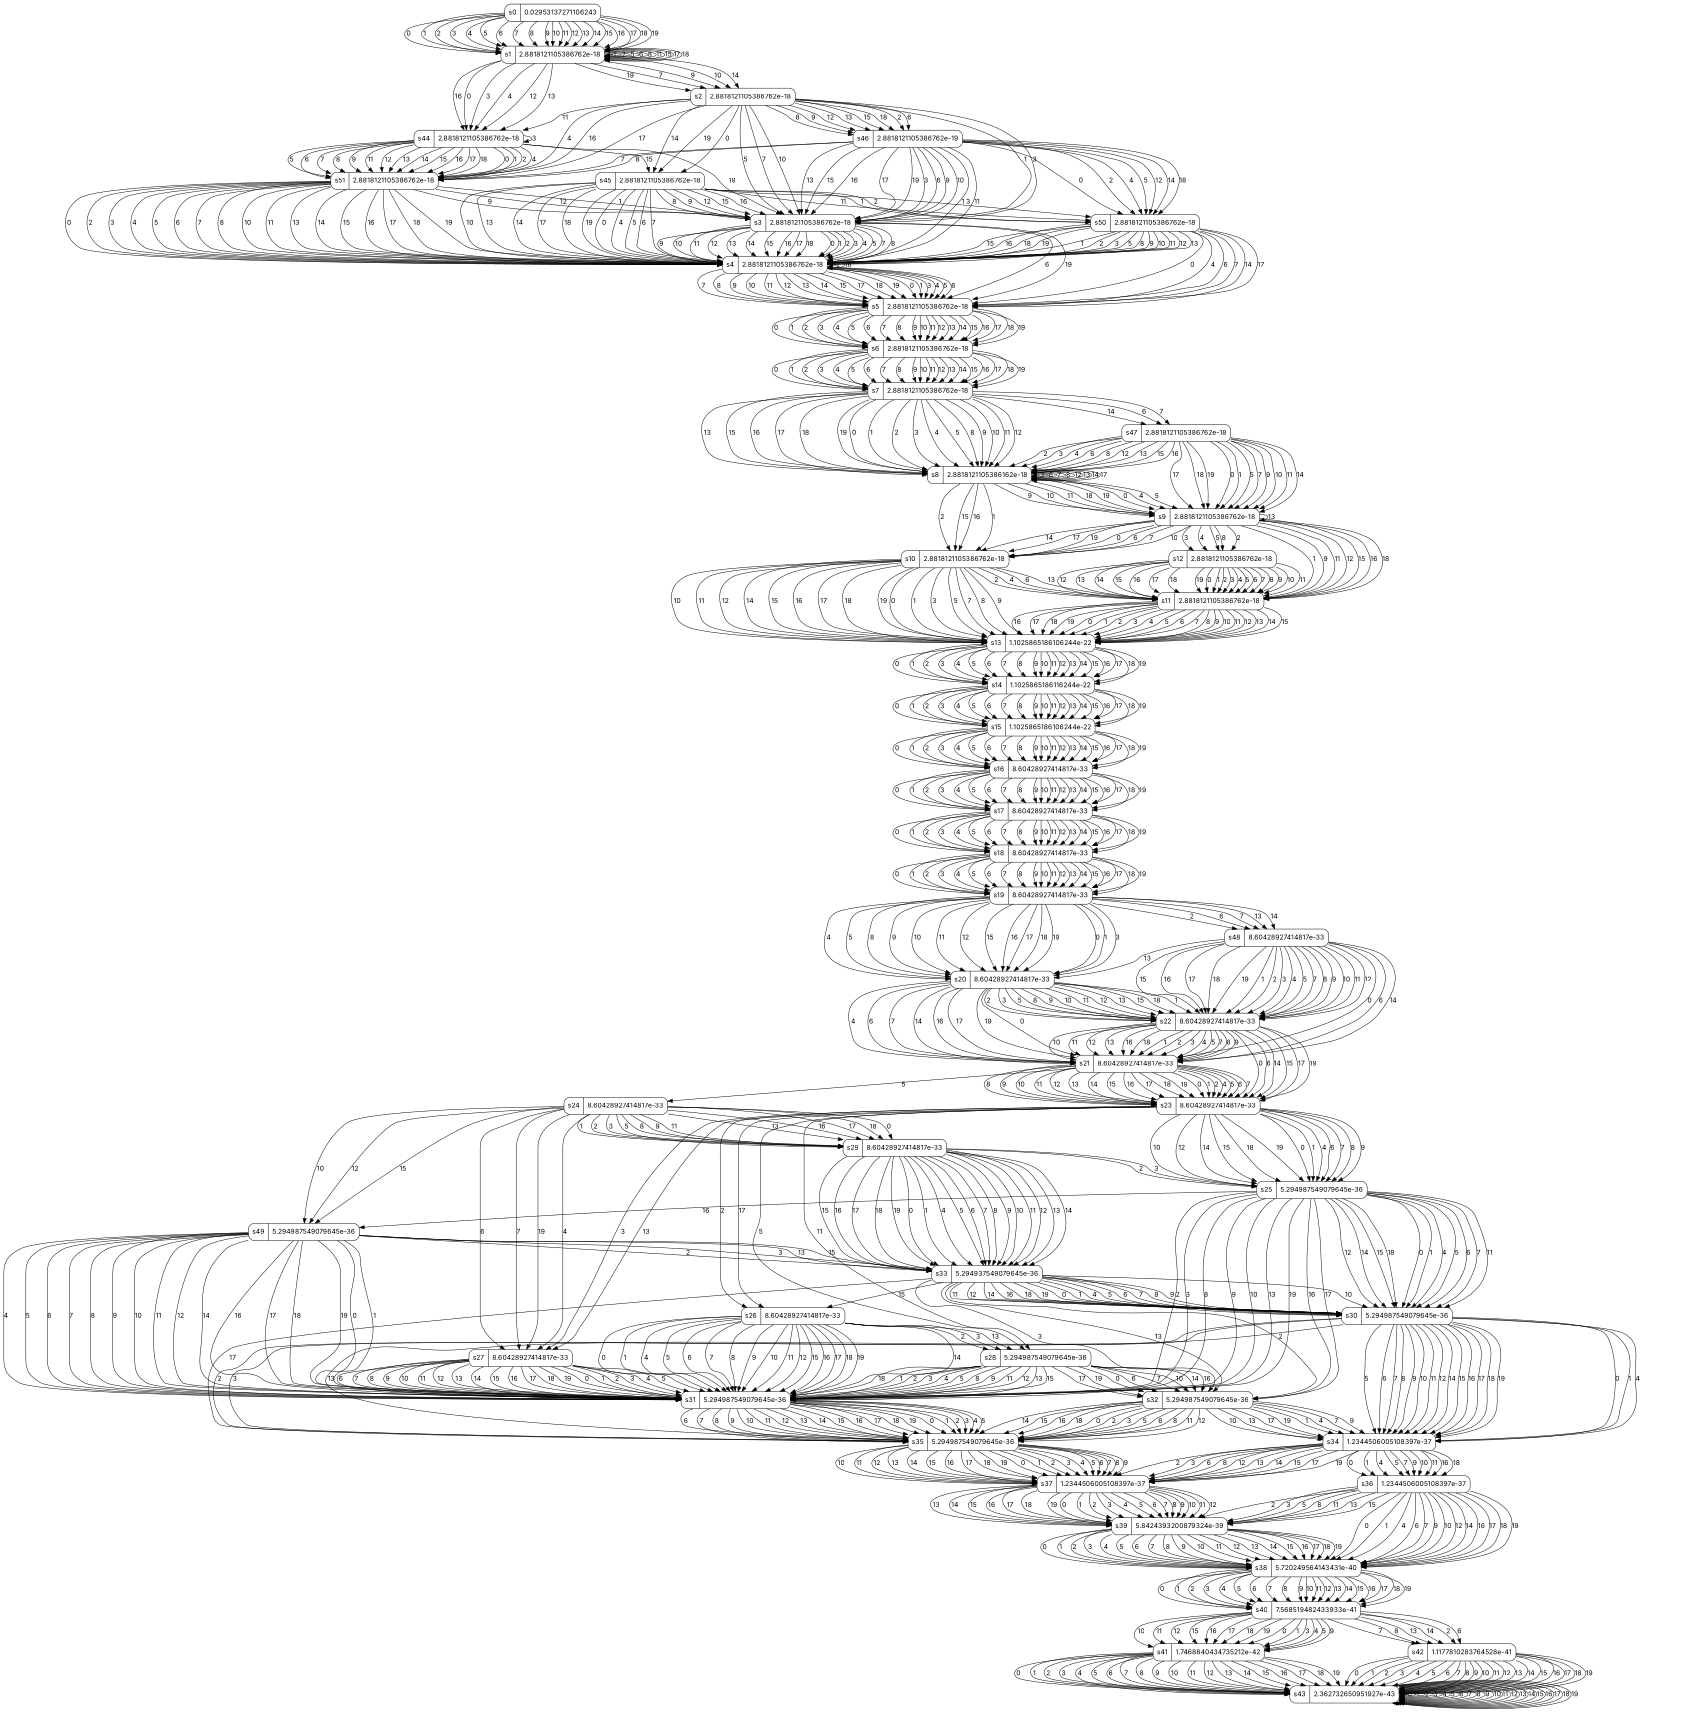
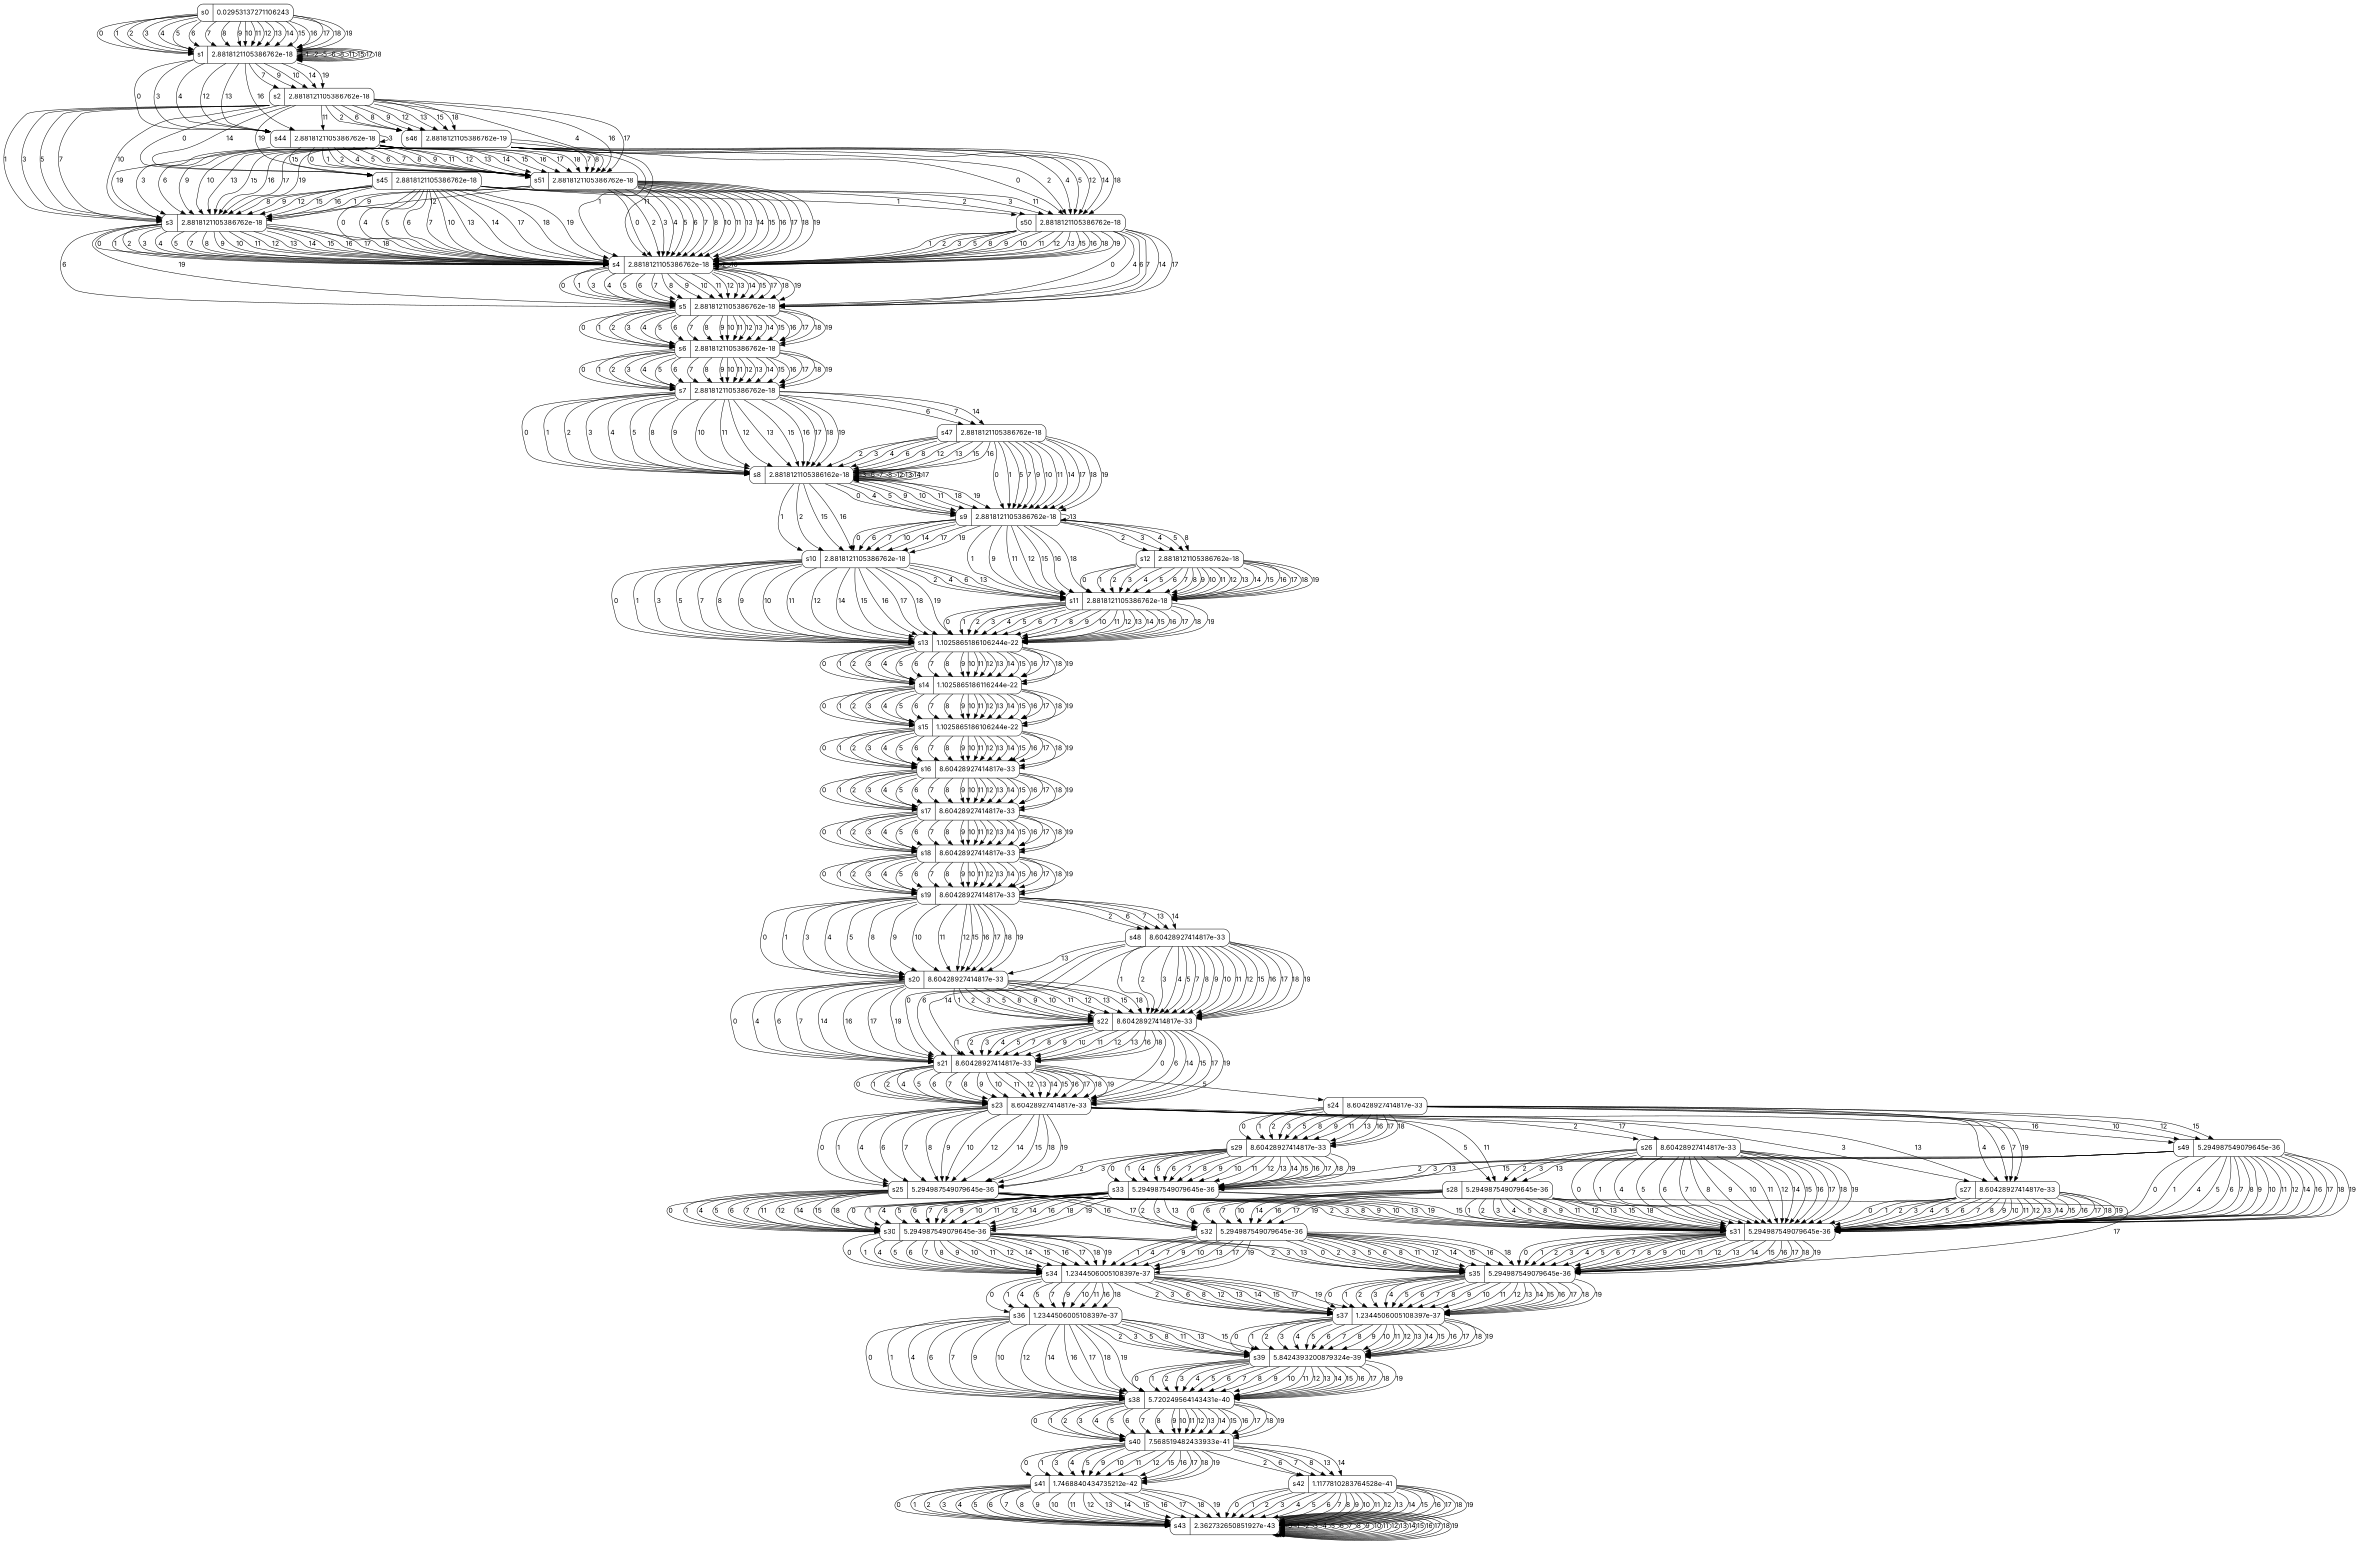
edge "s25" -> "s49": now "s23" -> "s49"
node "s33": text "5.294937549079645e-36" -> "5.294987549079645e-36"
edge "s33" -> "s26": now "s33" -> "s31"
node "s43": text "2.362732650951927e-43" -> "2.362732650851927e-43"
